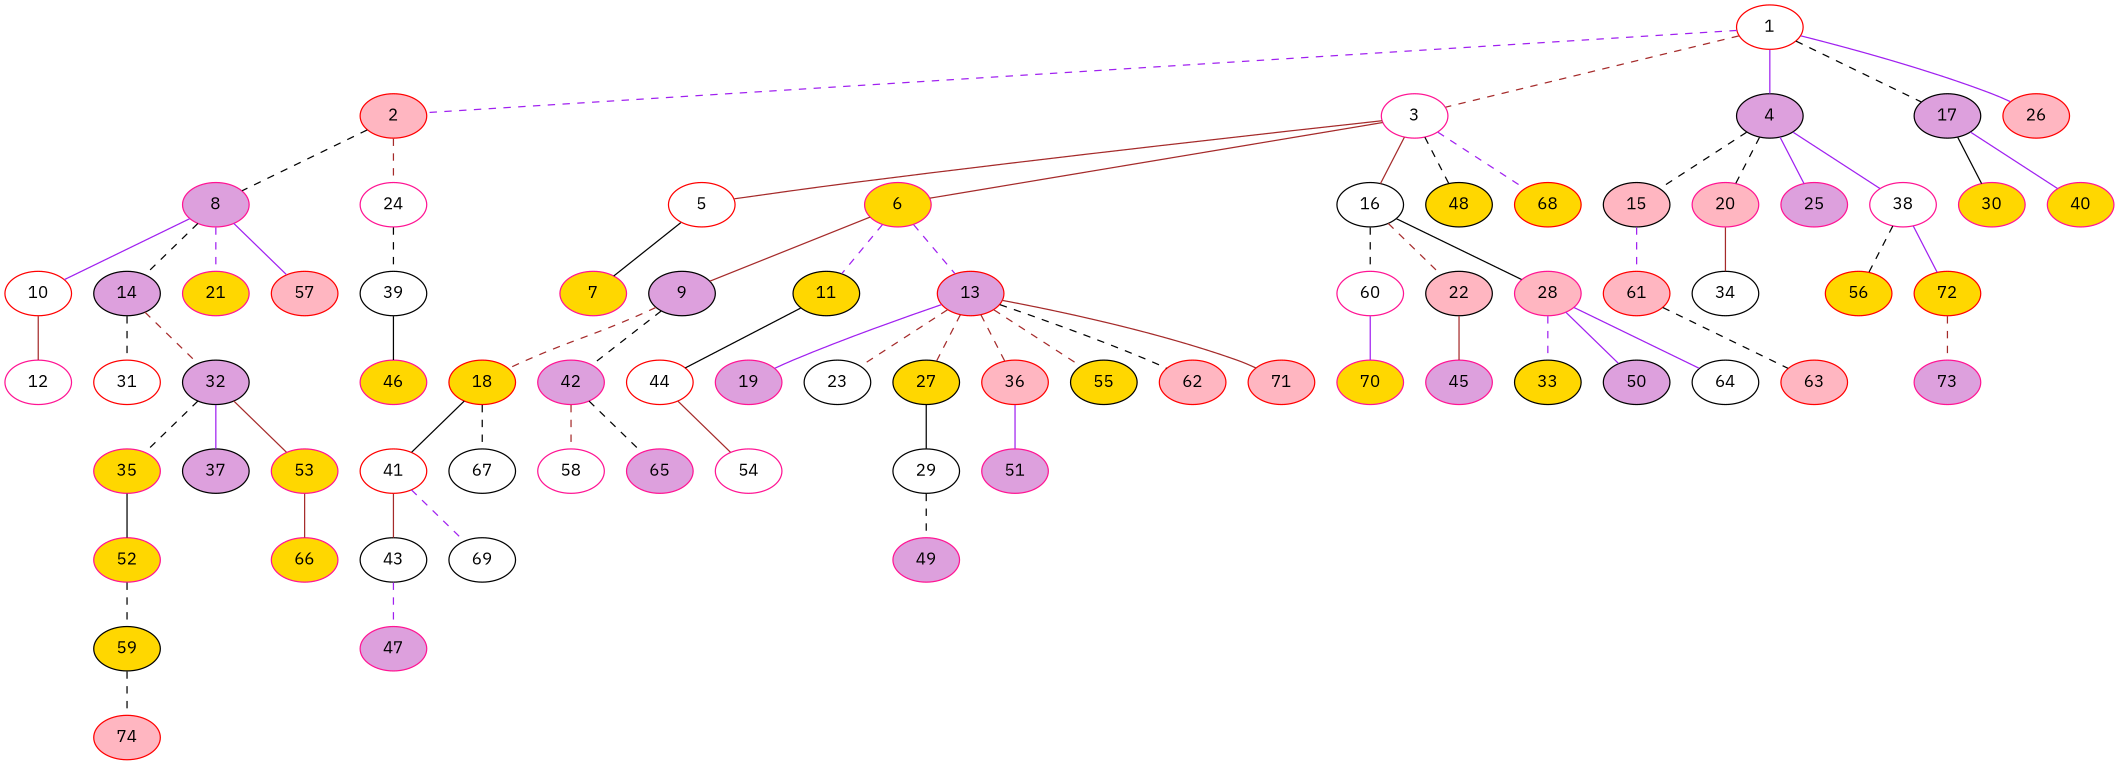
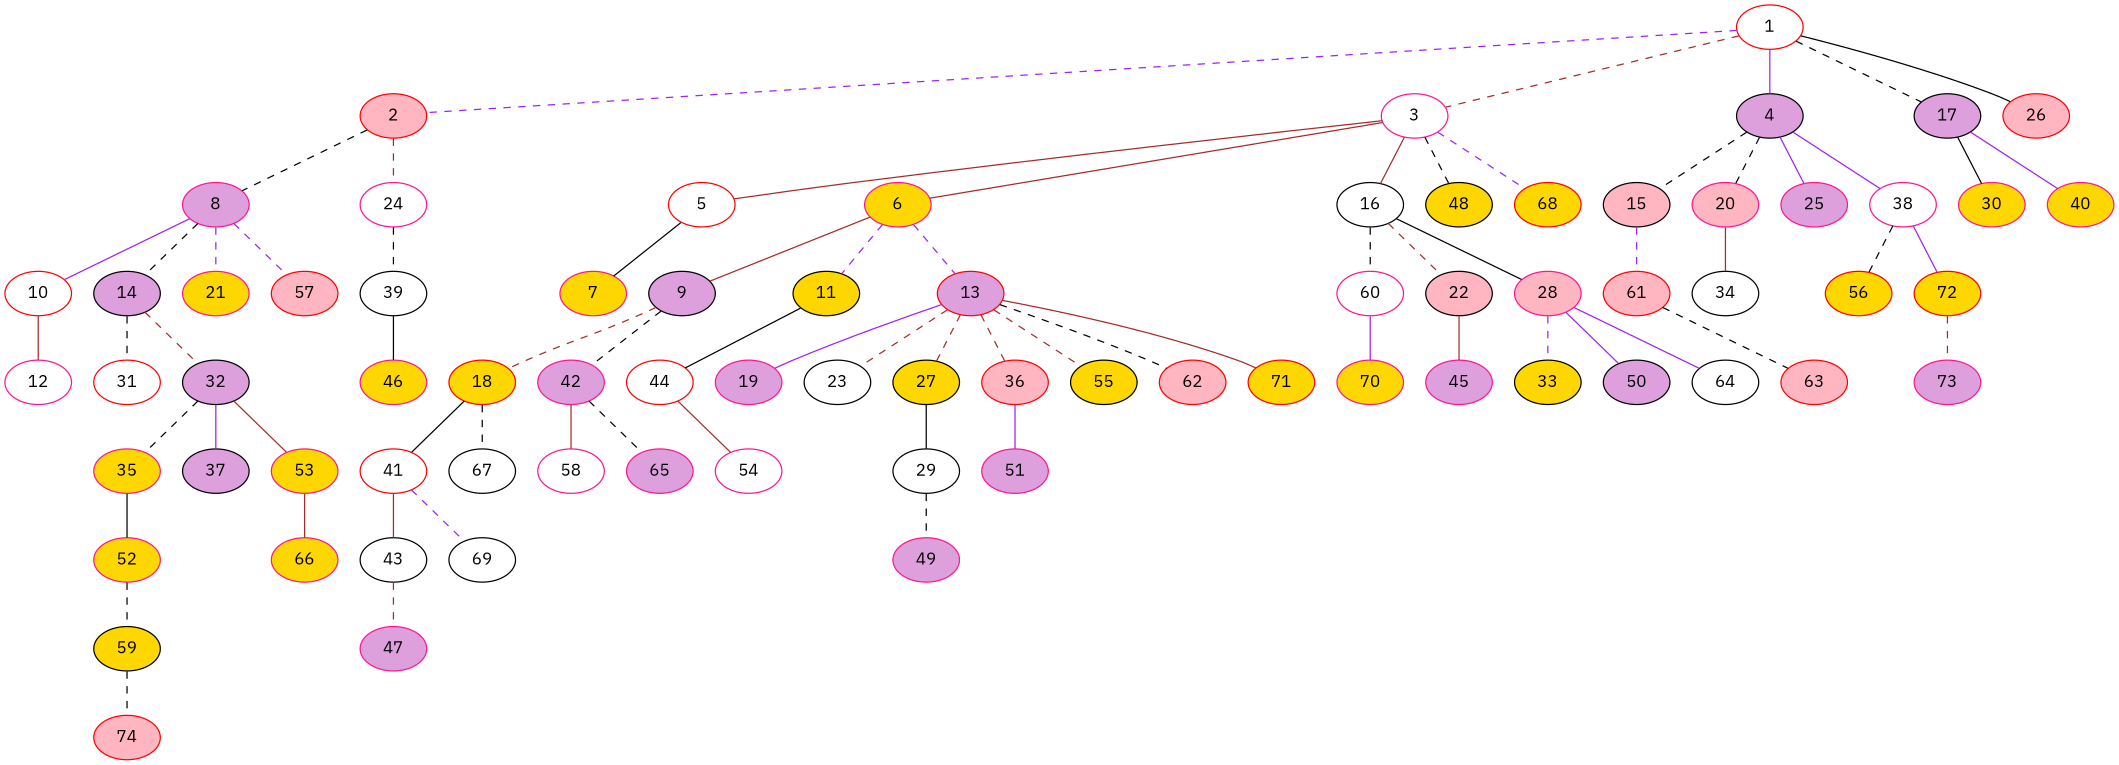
edge "1" -- "26": color purple -> black
edge "8" -- "57": style solid -> dashed
node "71": fillcolor lightpink -> gold
edge "42" -- "58": style dashed -> solid
edge "43" -- "47": color purple -> brown
